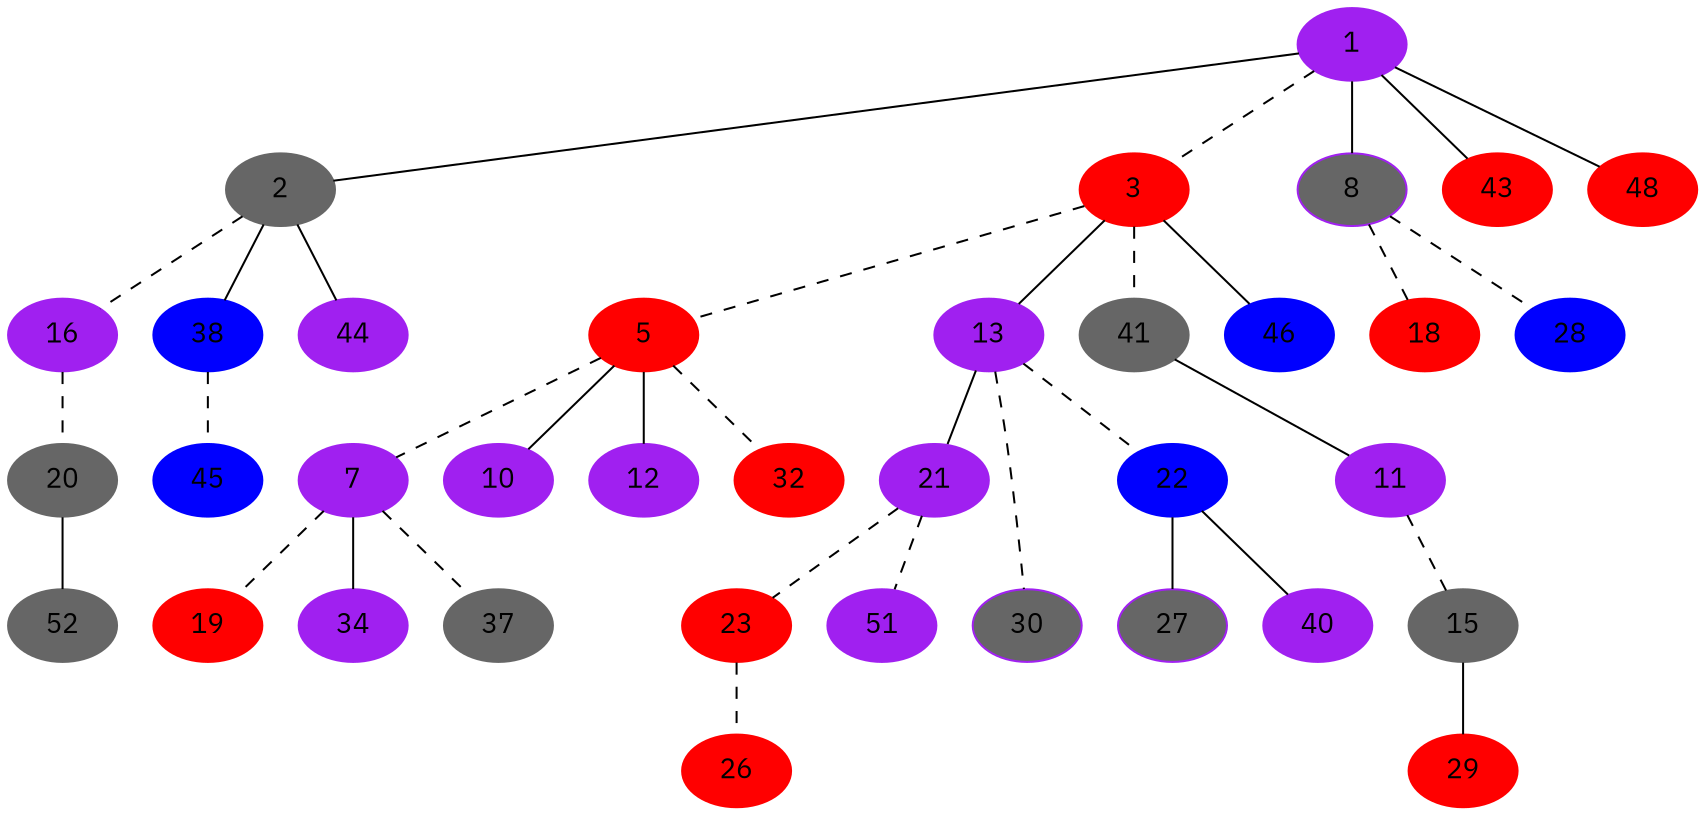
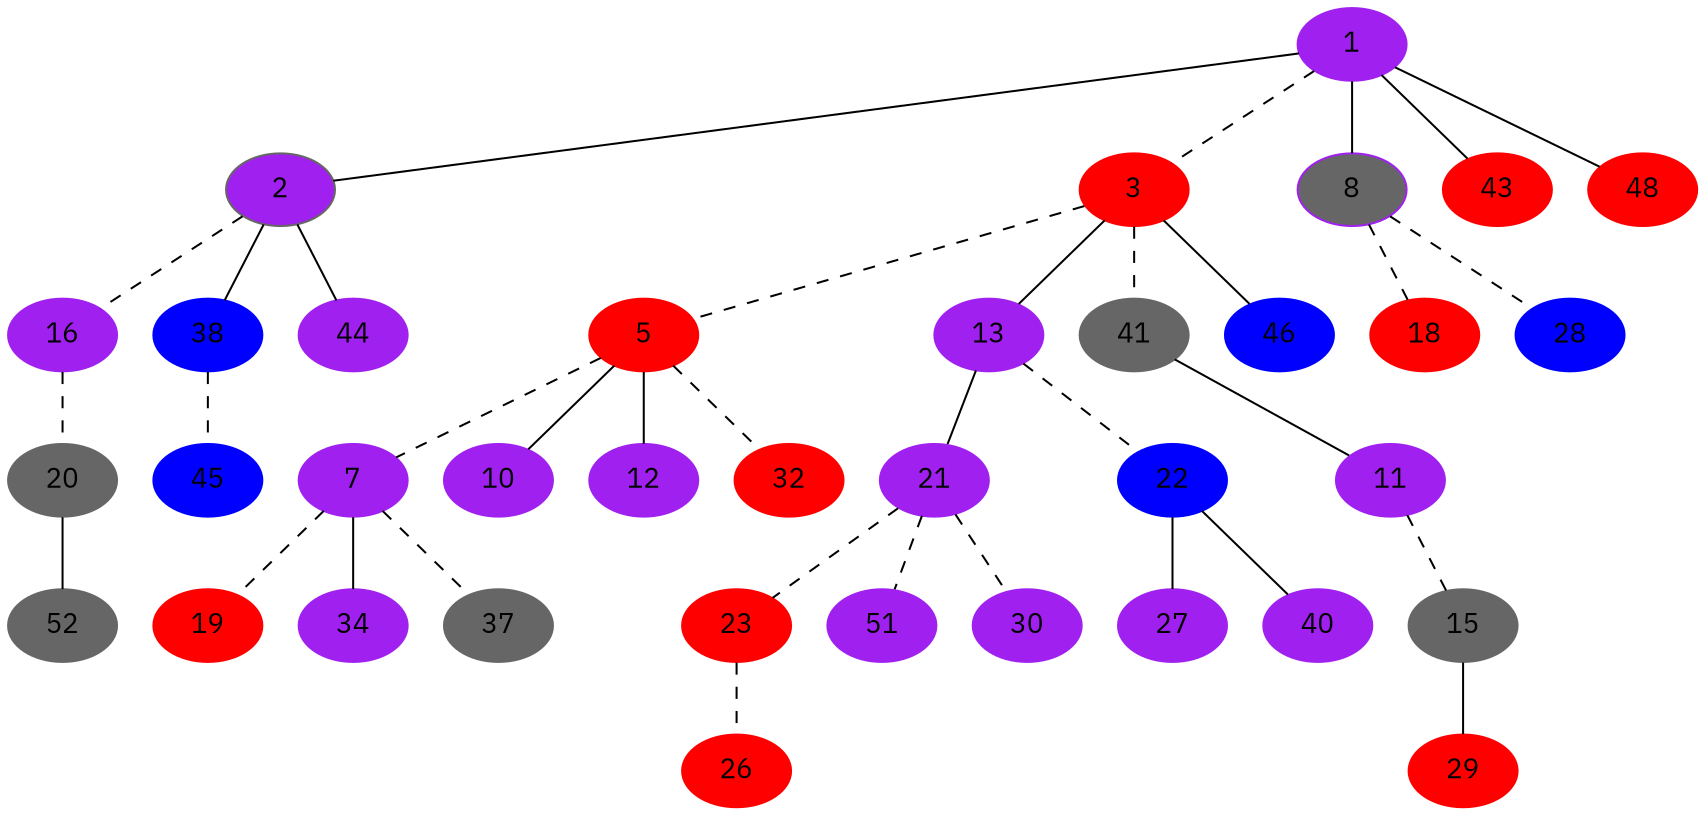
node "2": fillcolor gray40 -> purple
edge "13" -- "30": now "21" -- "30"
node "30": fillcolor gray40 -> purple
node "27": fillcolor gray40 -> purple
